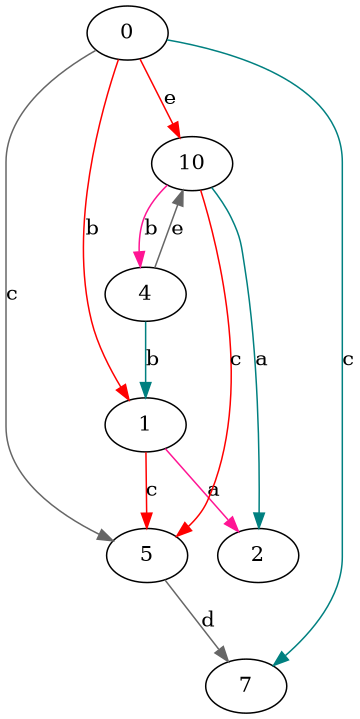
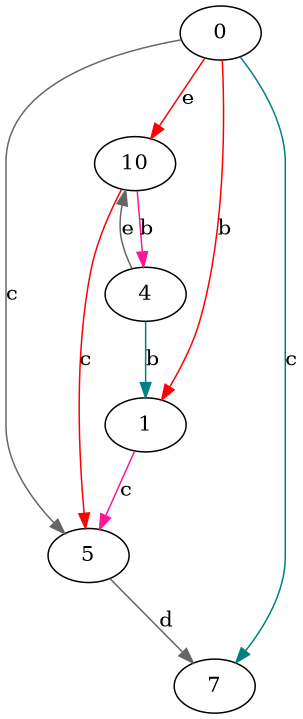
edge "1" -> "5": color red -> deeppink
node "2": removed
